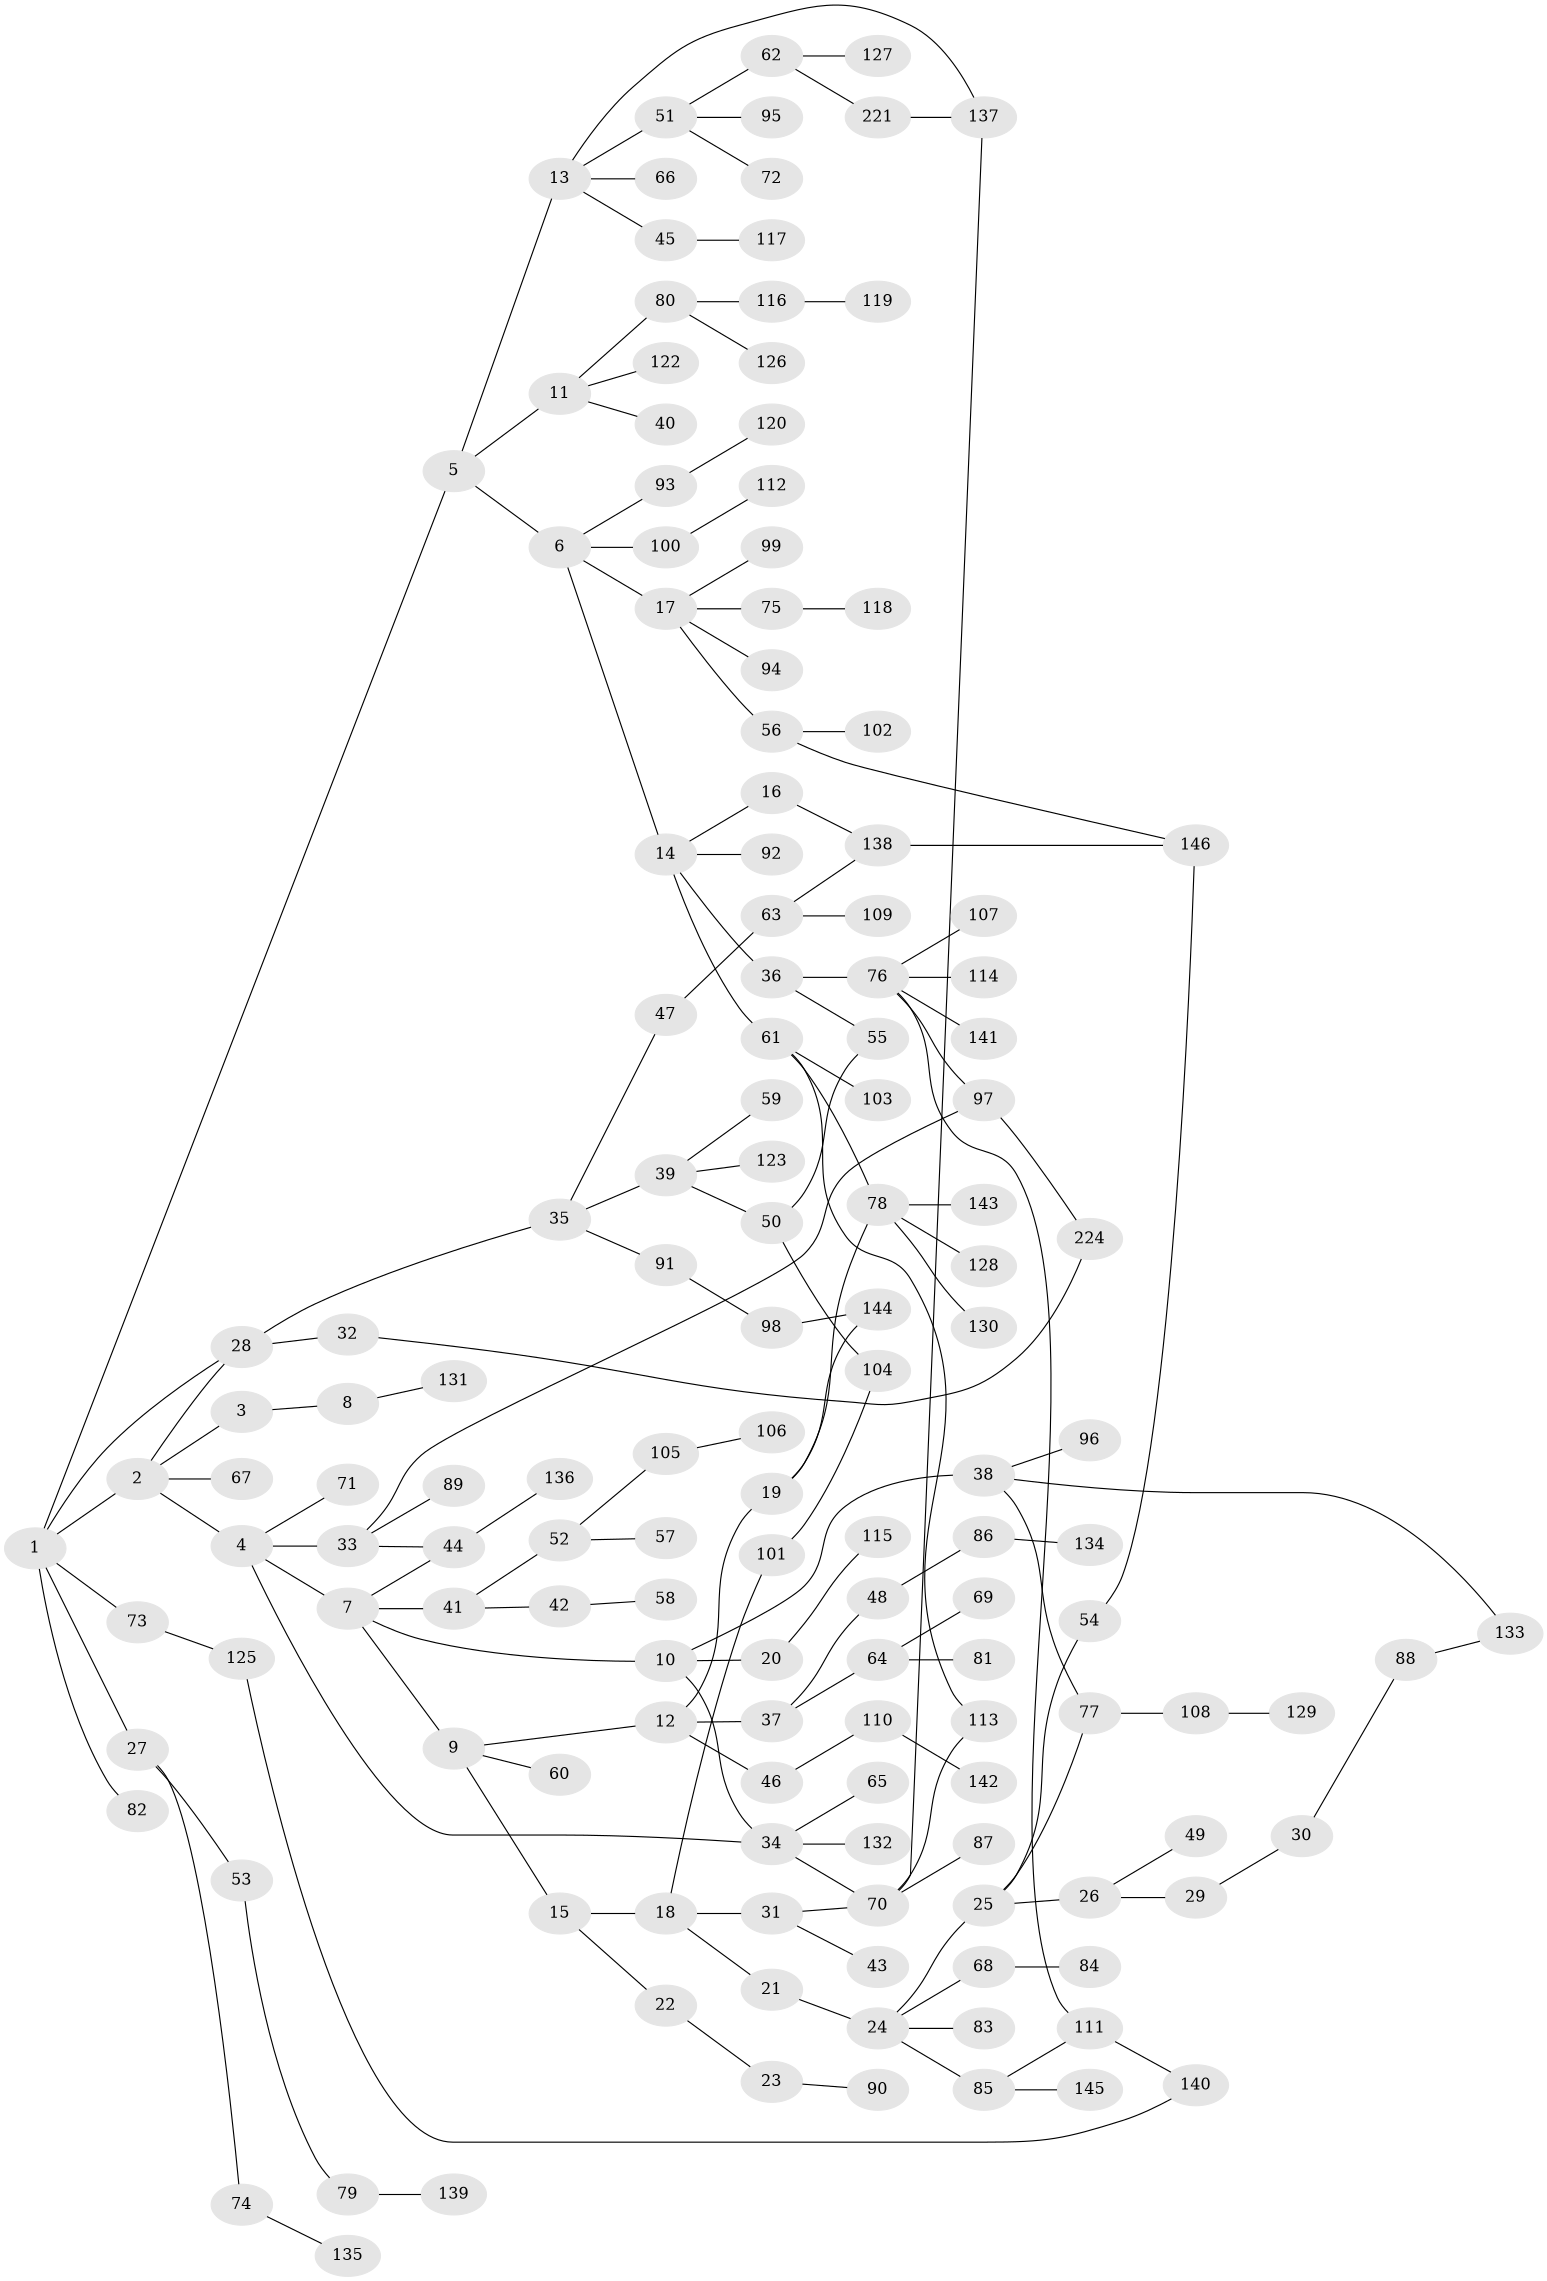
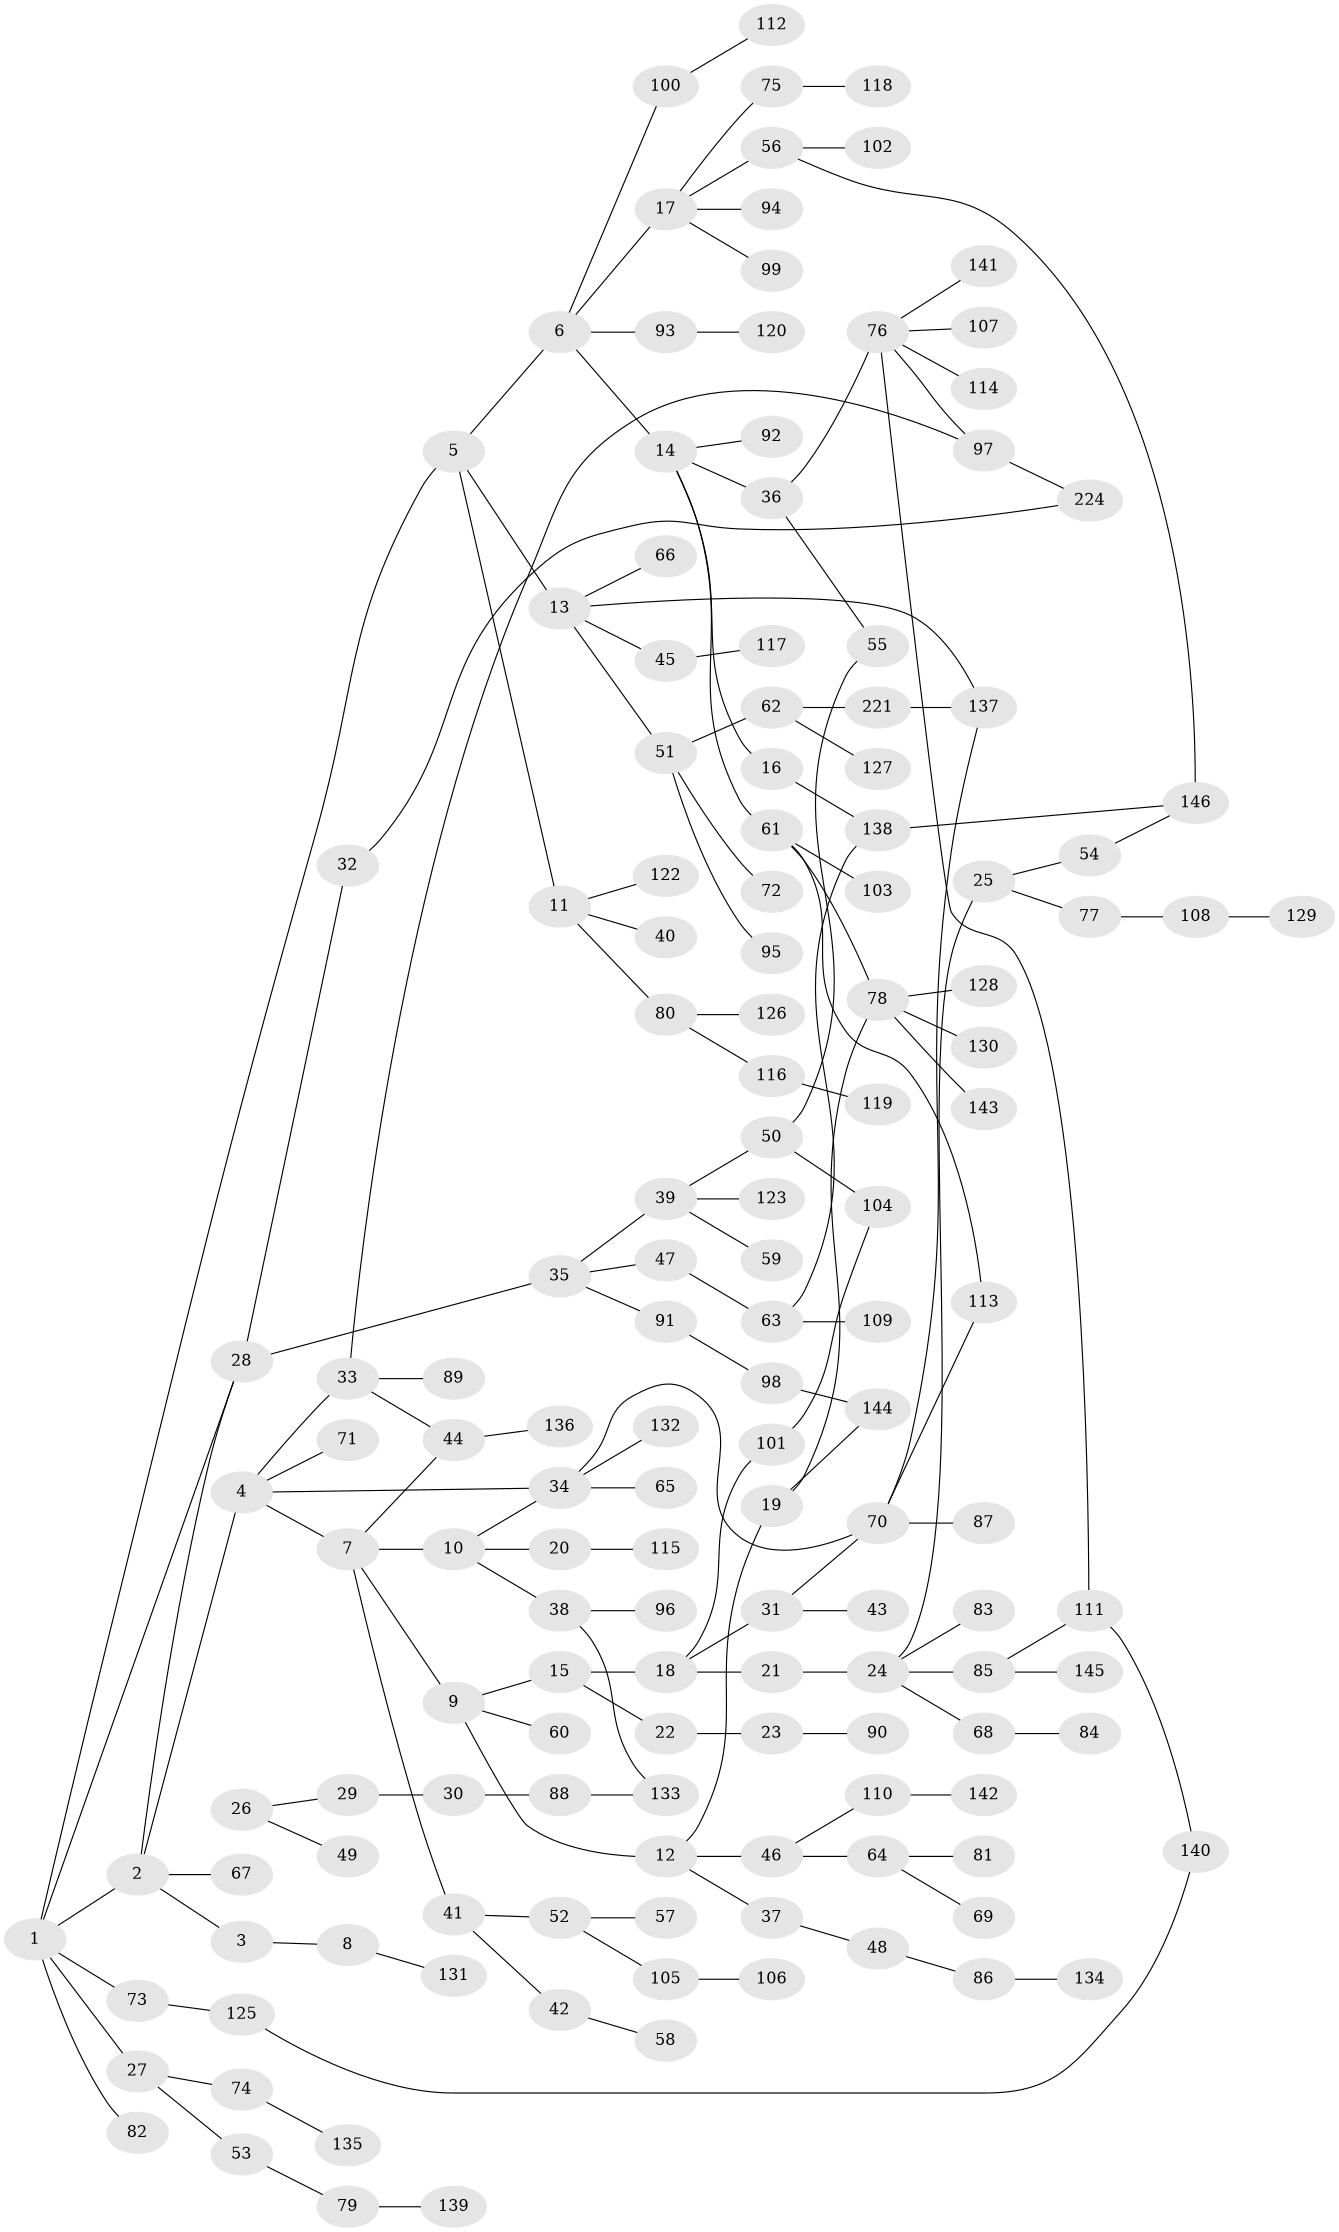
edge "38" -- "77": removed
edge "64" -- "37": now "64" -- "46"
edge "26" -- "25": removed
